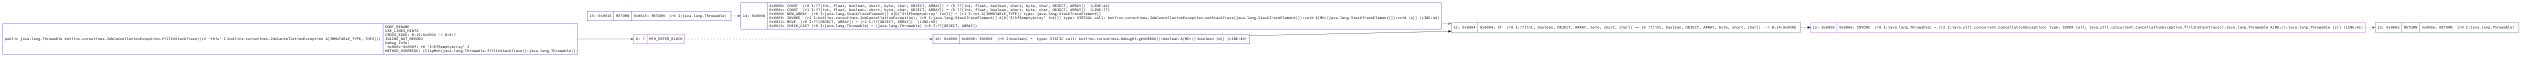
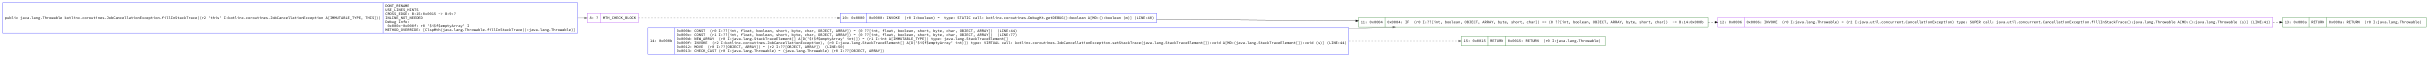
node "15: 0x0015": color blue -> darkgreen
edge "15: 0x0015" -> "14: 0x000b": reversed
edge "12: 0x0006" -> "13: 0x000a": color gray40 -> black
node "8: ?": text "MTH_ENTER_BLOCK" -> "MTH_CHECK_BLOCK"
